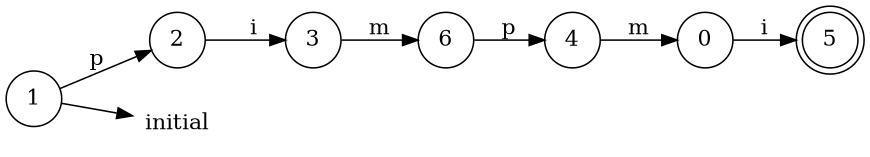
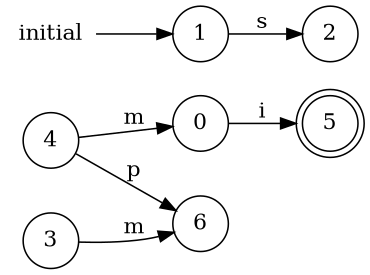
edge "2" -> "3": removed, label "i"
edge "6" -> "4": reversed
edge "1" -> "2": label "p" -> "s"
edge "1" -> "initial": reversed
